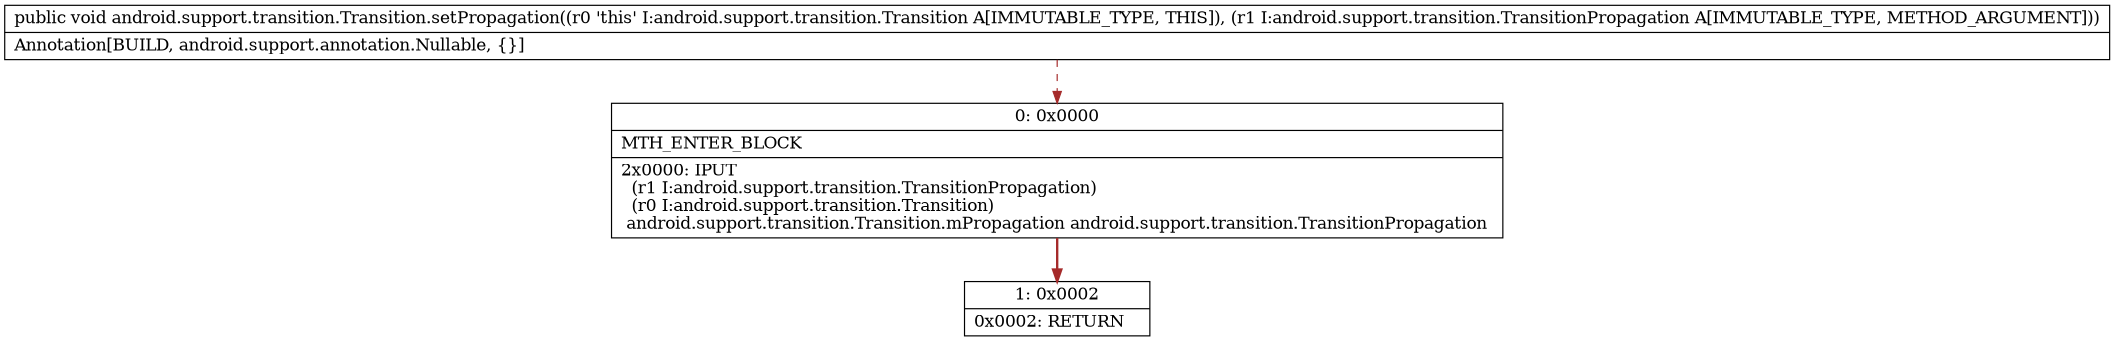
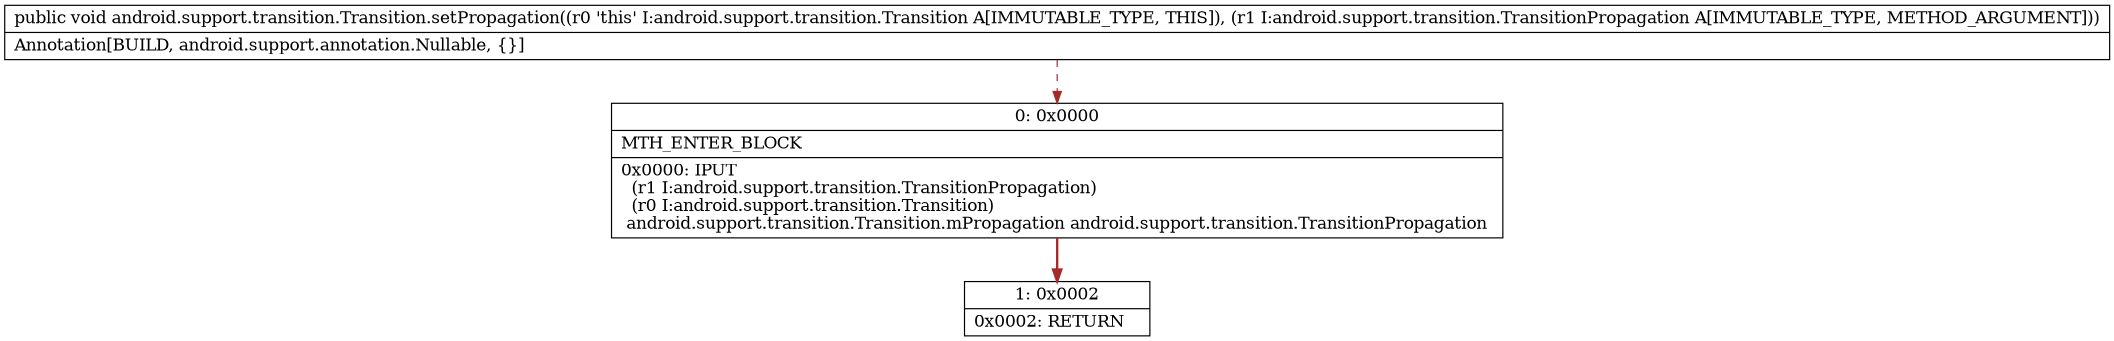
node "0: 0x0000": text "2x0000: IPUT" -> "0x0000: IPUT"
